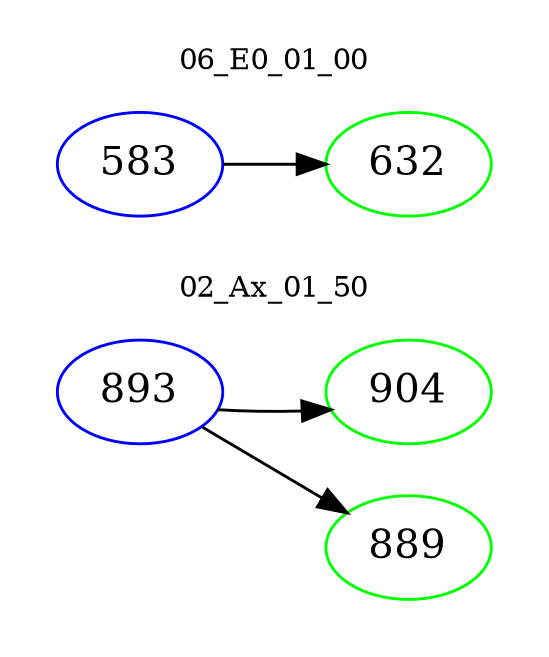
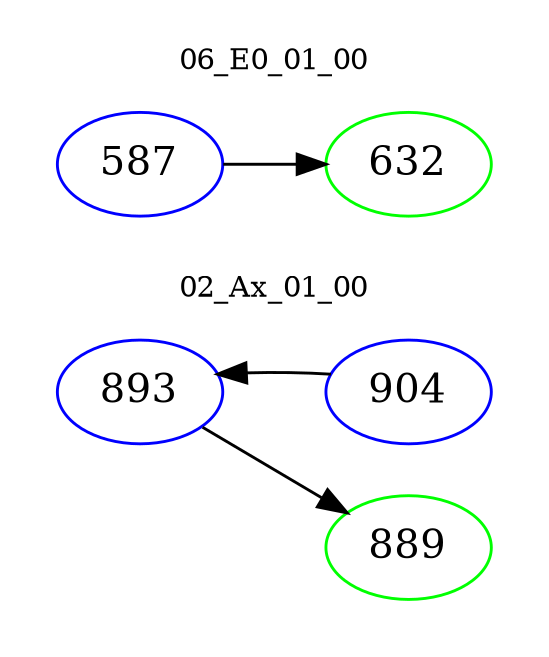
node "583": label "583" -> "587"
cluster "02_Ax_01_50": label "02_Ax_01_50" -> "02_Ax_01_00"
node "904": color green -> blue
edge "893" -> "904": reversed
